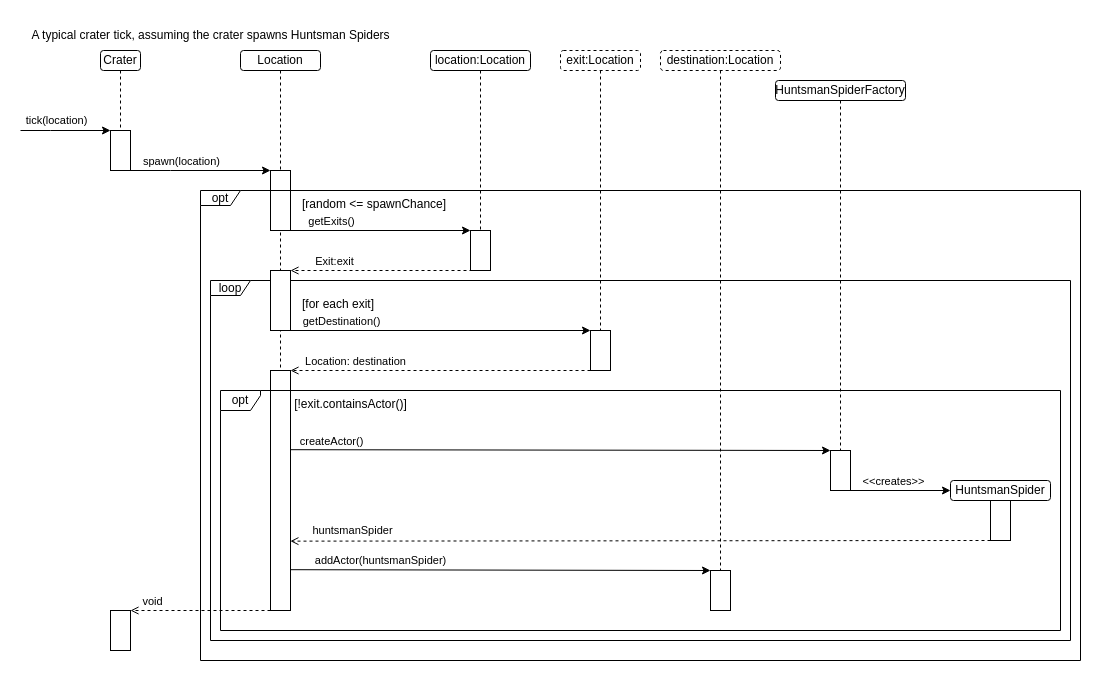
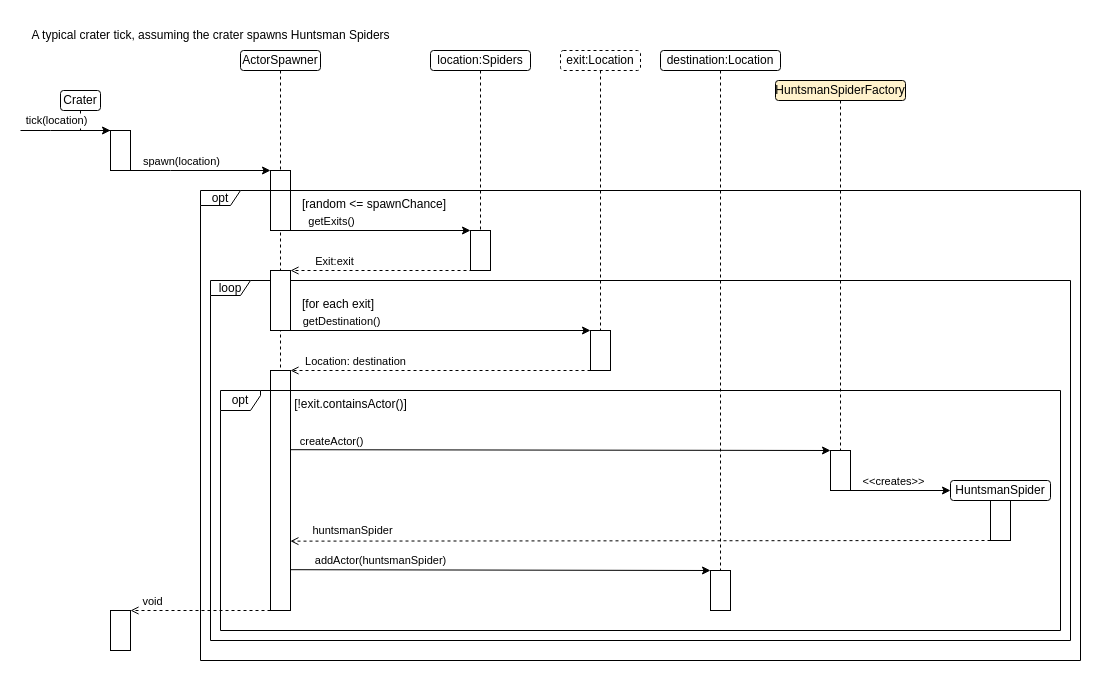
node "Crater": moved (121, 61) -> (81, 101)
node "Location": label "Location" -> "ActorSpawner"
node "location:Location": label "location:Location" -> "location:Spiders"
node "destination:Location": style dashed -> solid
node "HuntsmanSpiderFactory": fillcolor #ffffff -> #fff2cc
